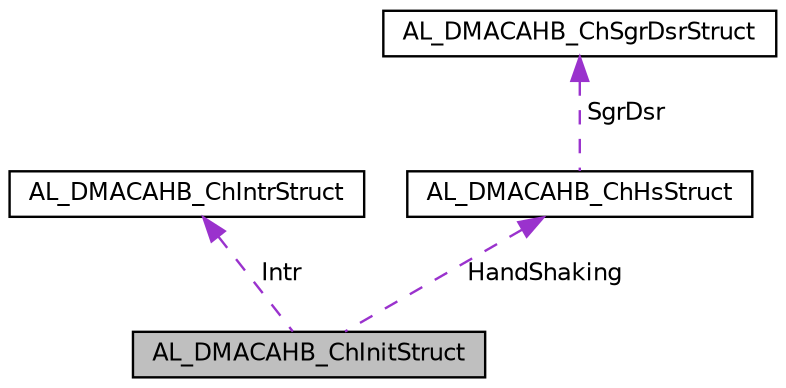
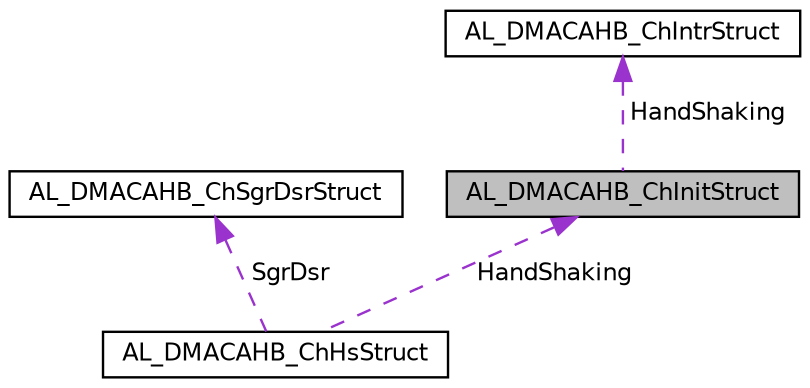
edge "AL_DMACAHB_ChInitStruct" -> "AL_DMACAHB_ChIntrStruct": label " Intr" -> " HandShaking"
edge "AL_DMACAHB_ChInitStruct" -> "AL_DMACAHB_ChHsStruct": reversed
